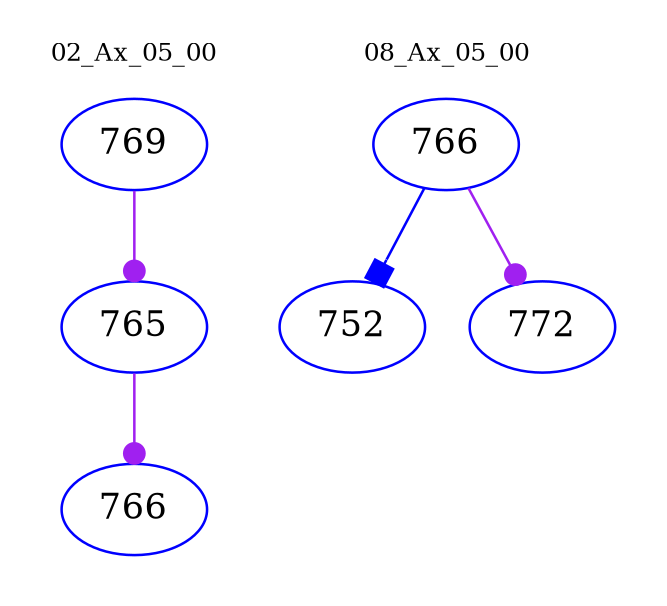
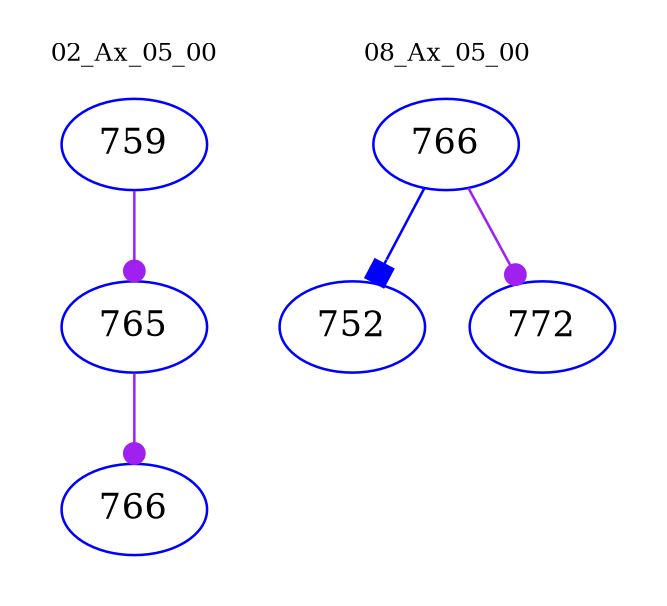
node "769": label "769" -> "759"
